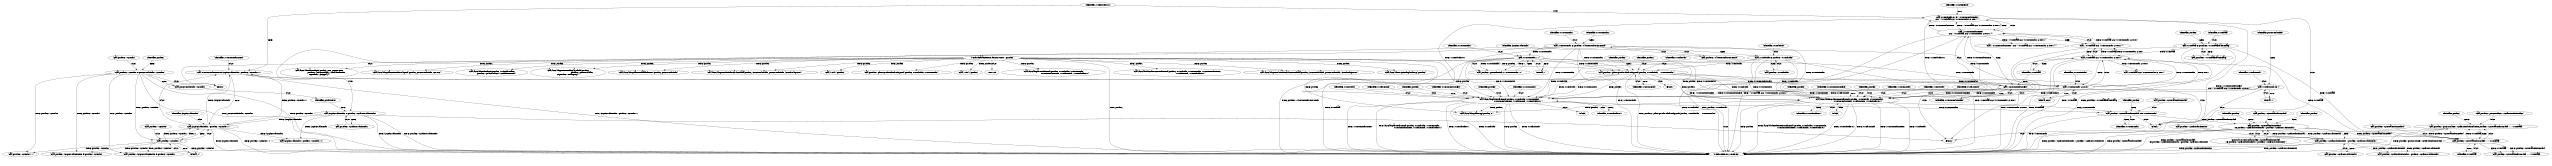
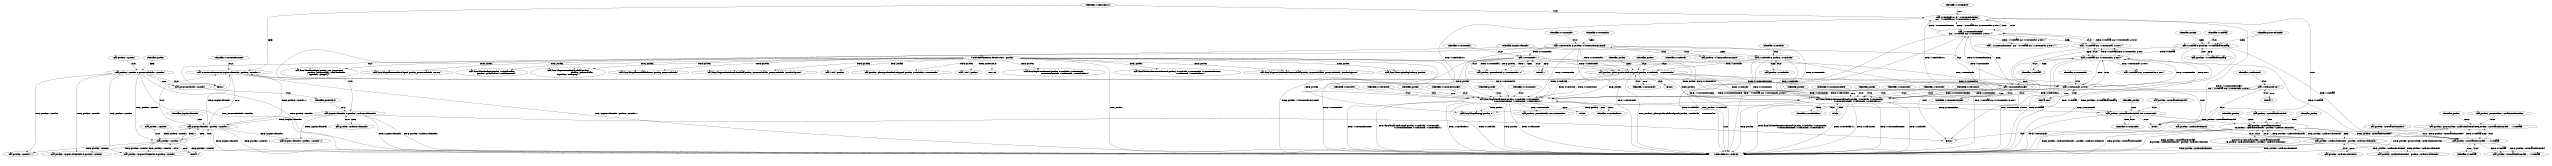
edge "(Identifier,ps_cur_mb_info)" -> "(Call,u1_tfr_n_mb = 1)": now "(Identifier,ps_cur_mb_info)" -> "(Call,u1_mbaff = ps_slice->u1_mbaff_frame_flag)"
edge "(Call,u1_num_mbs - 1)" -> "(MethodReturn,WORD32)": label "DDG: u1_mbaff" -> "DDG: u1_num_mbs"
node "(Call,ps_dec->ps_nmb_info += u1_num_mbs)": added
